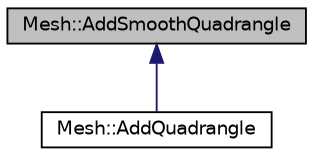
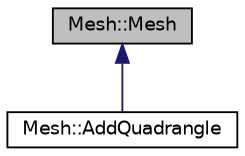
node "Mesh::AddSmoothQuadrangle": label "Mesh::AddSmoothQuadrangle" -> "Mesh::Mesh"
